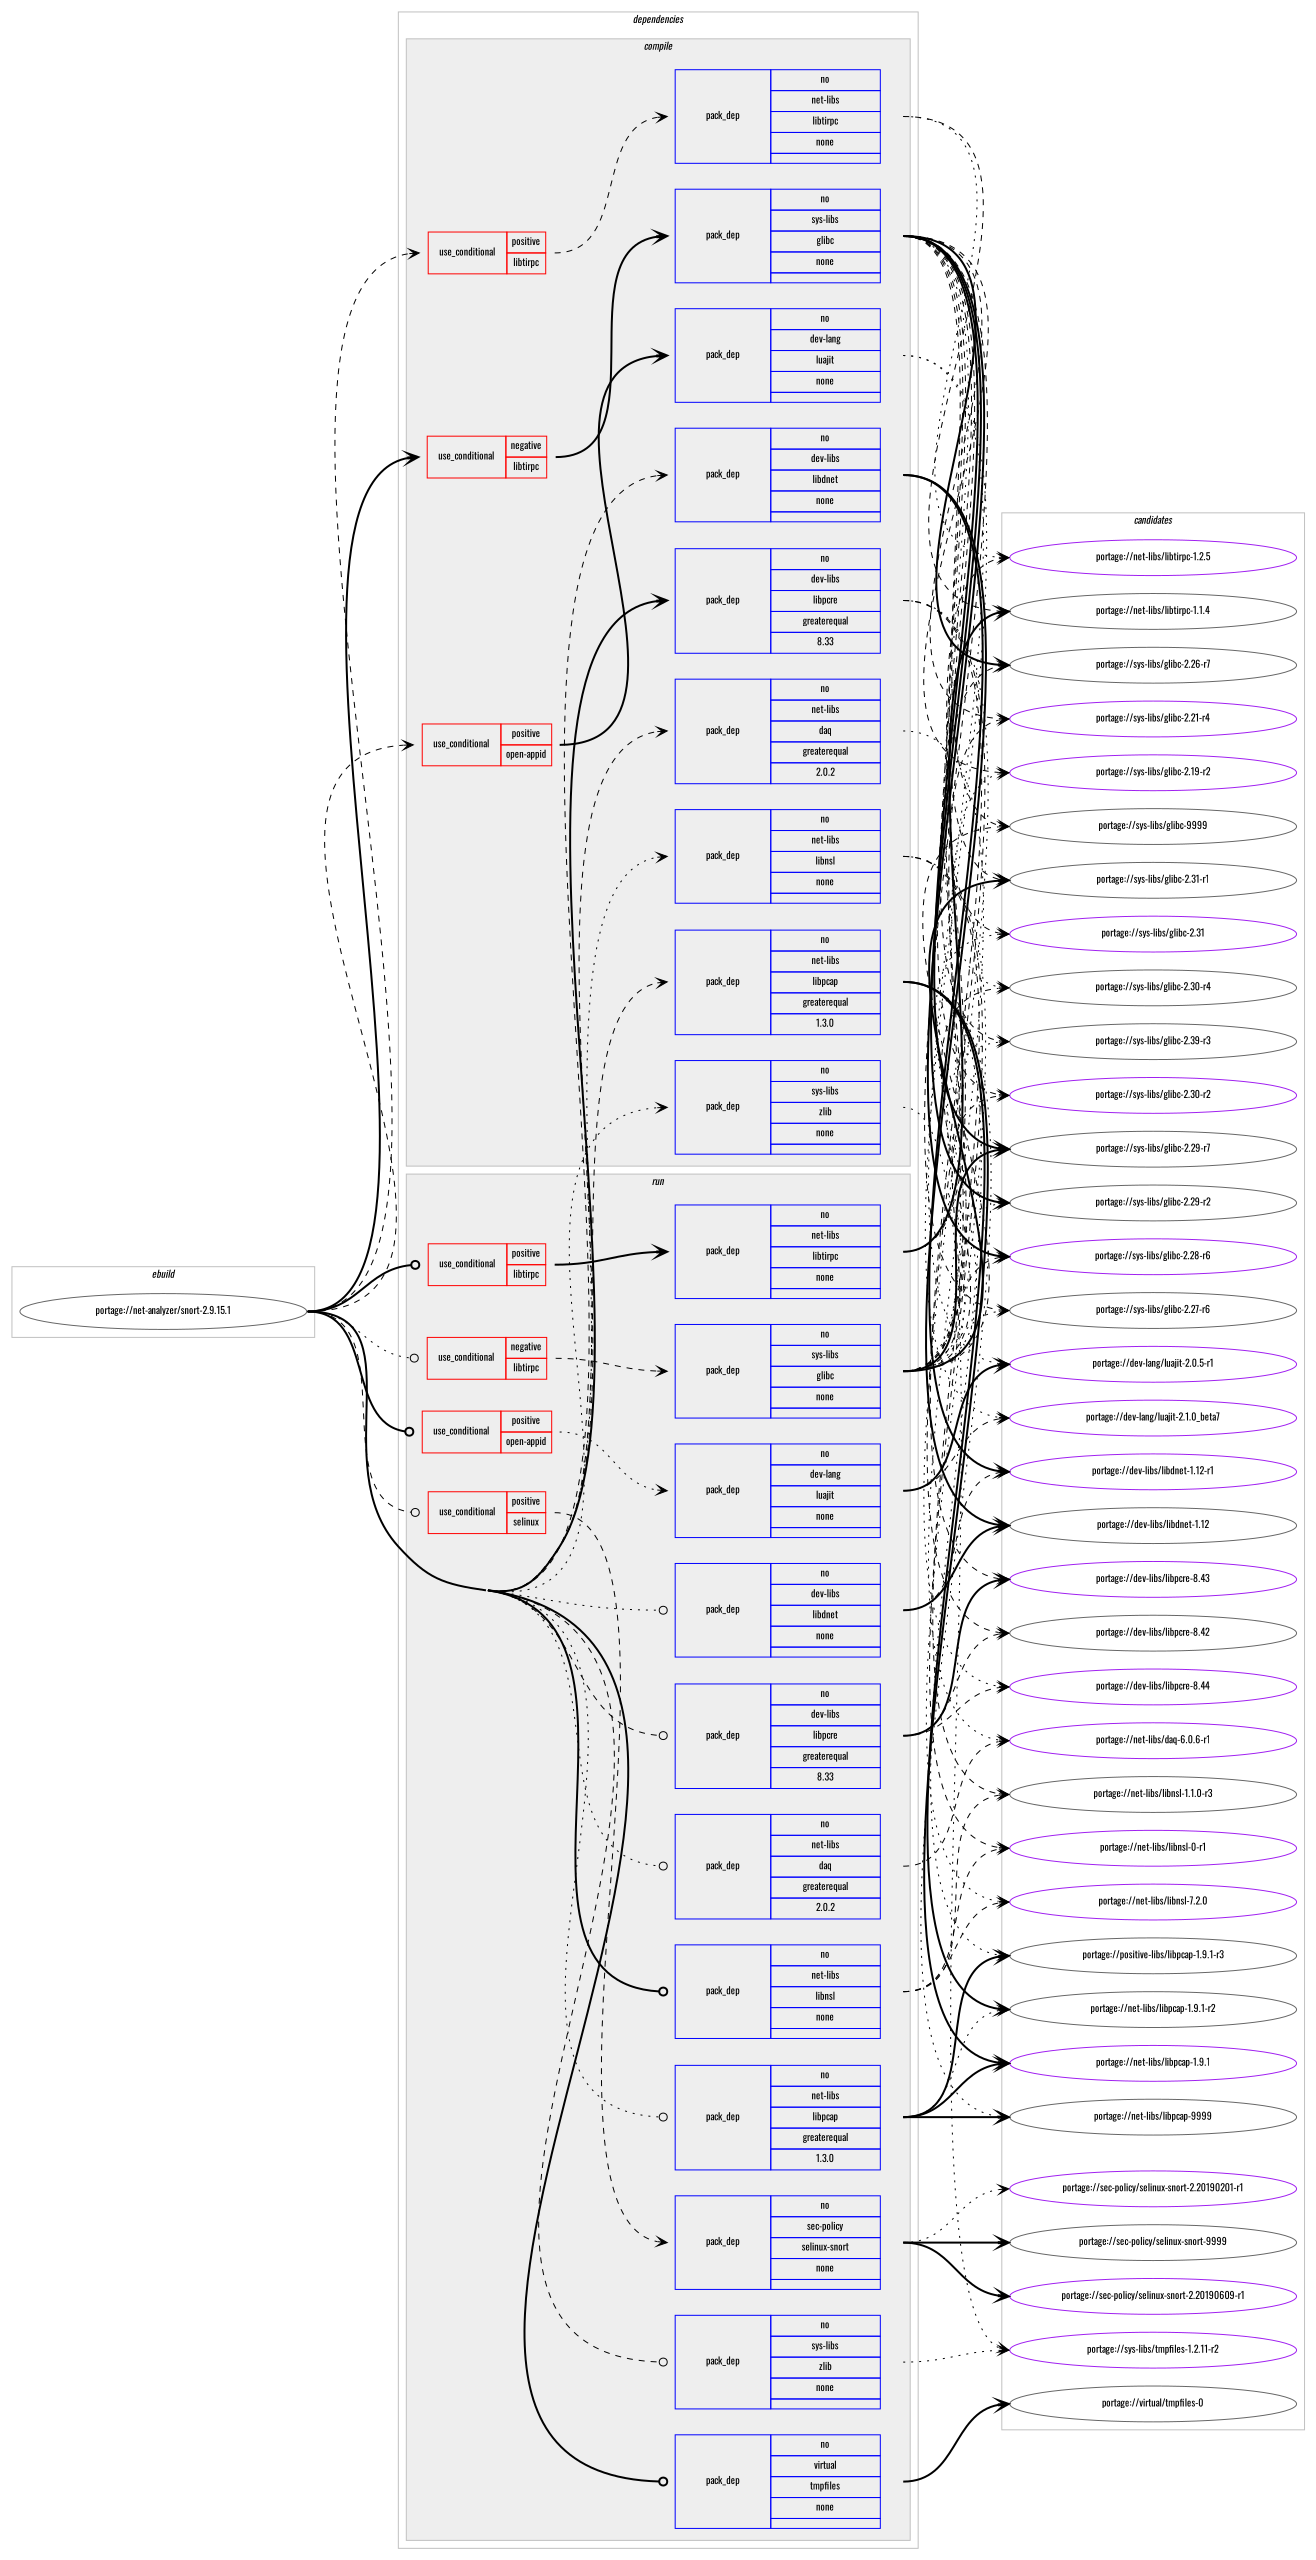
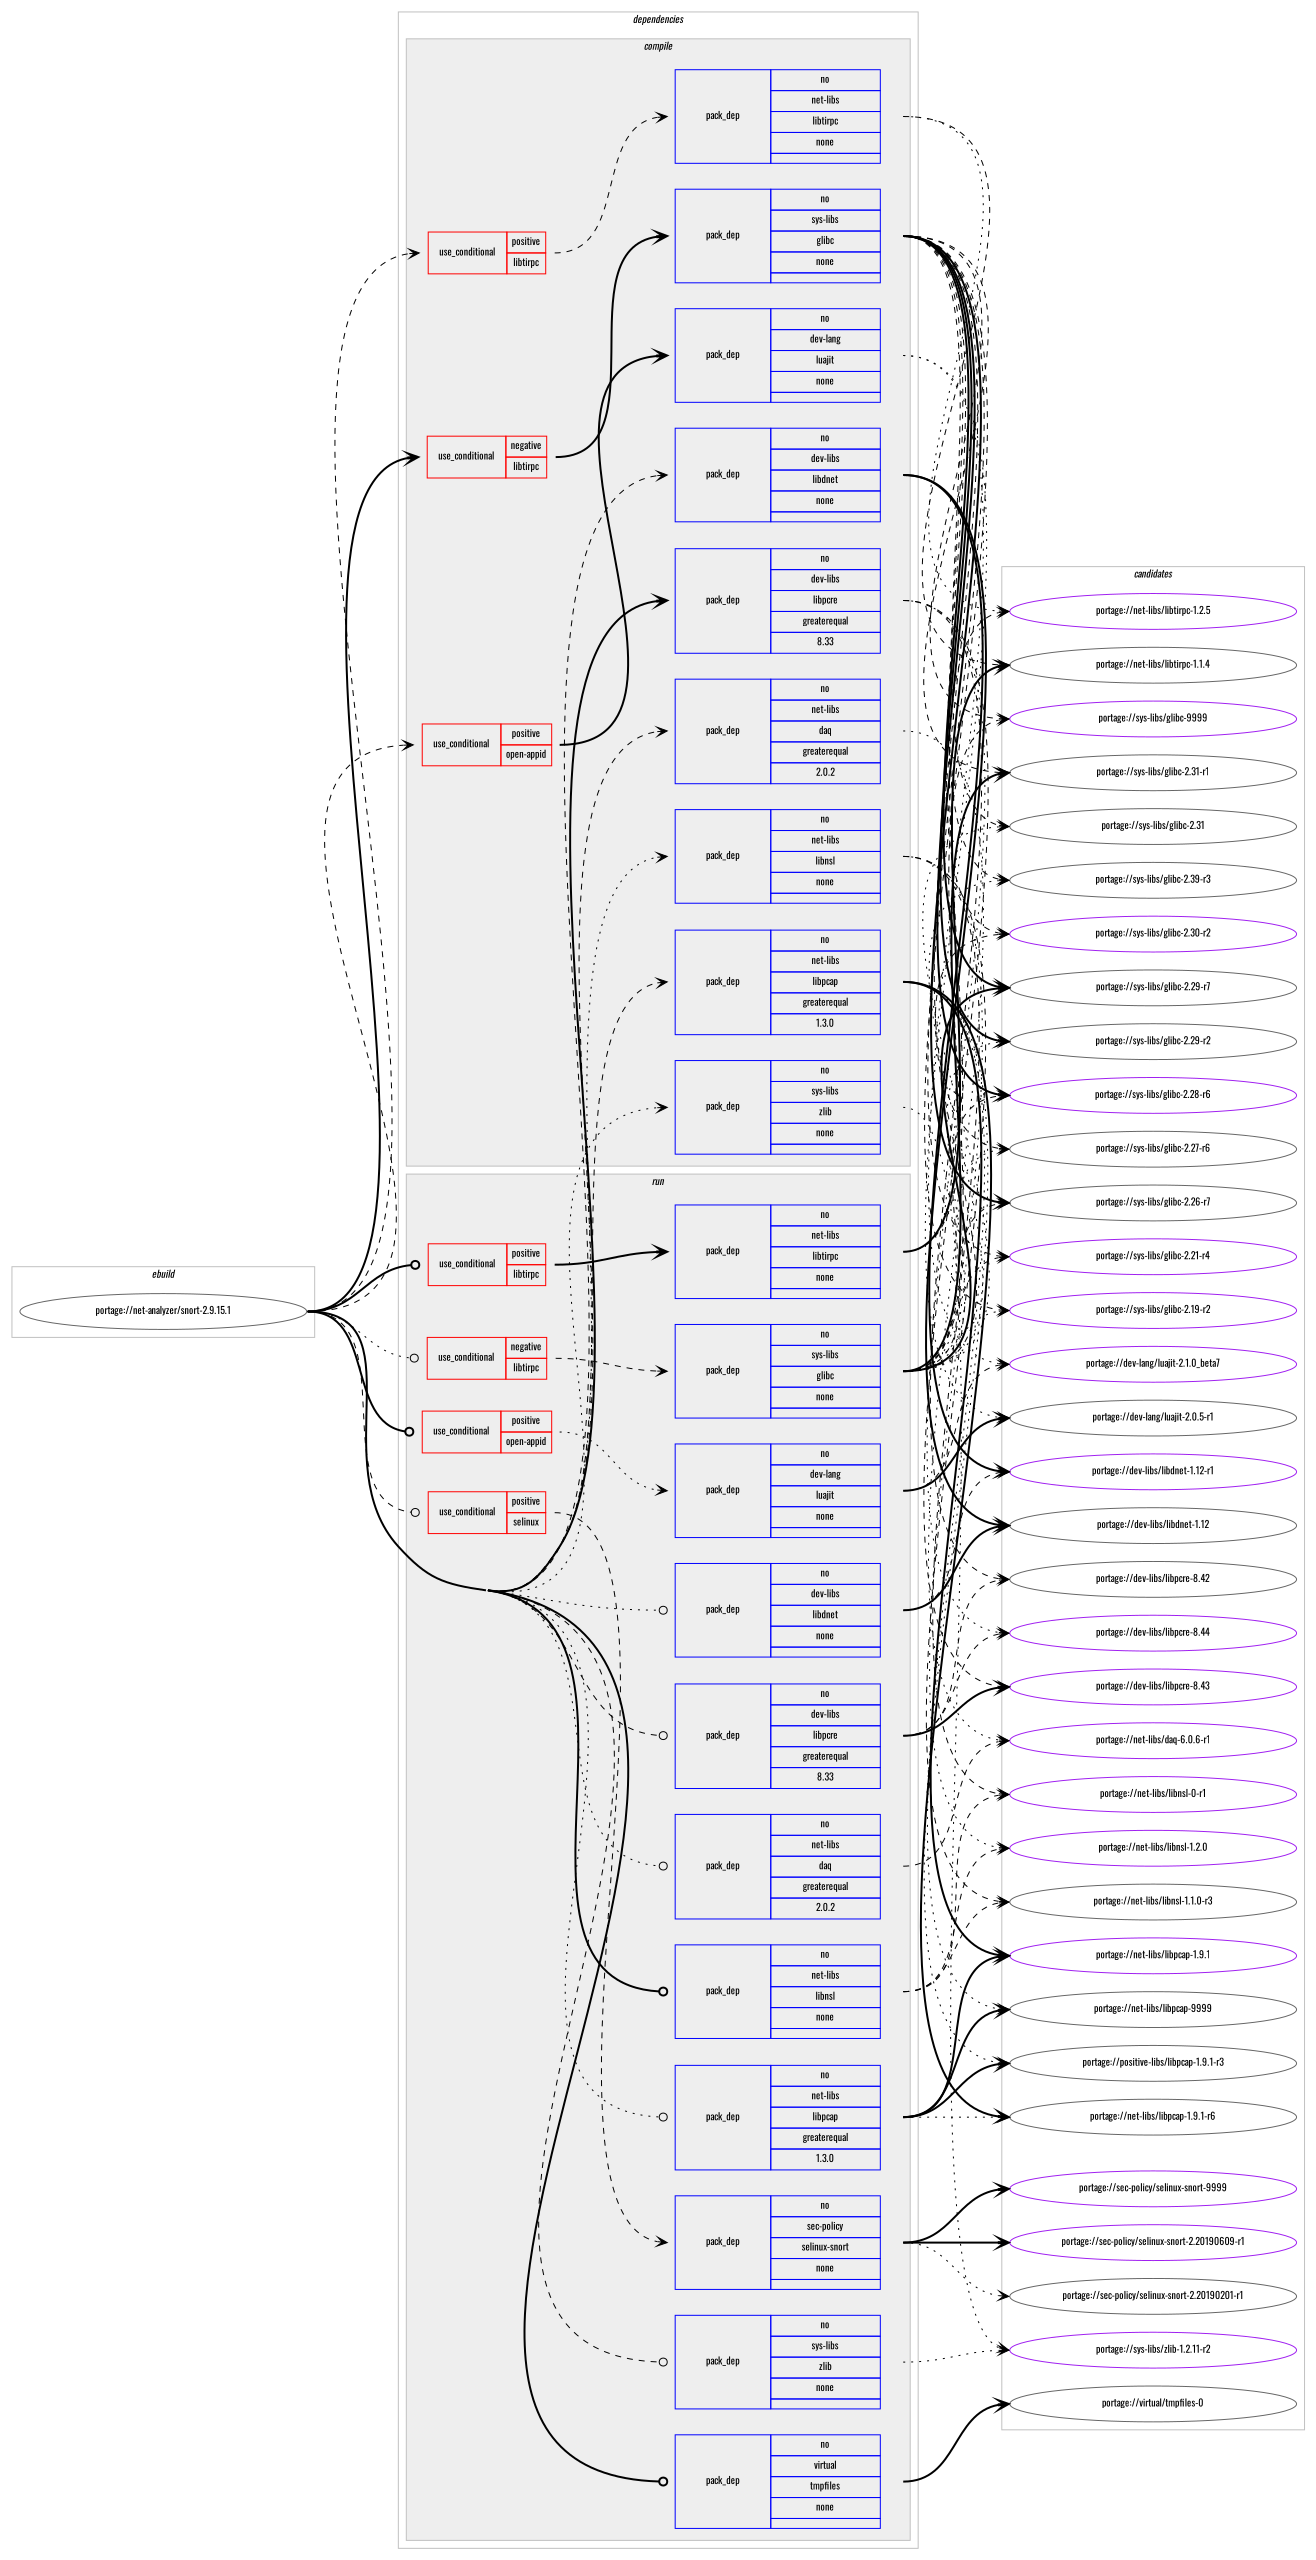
node "portage://sys-libs/glibc-9999": color gray40 -> purple
node "portage://sys-libs/glibc-2.31": color purple -> gray40
node "portage://sys-libs/glibc-2.30-r4": removed
node "portage://dev-lang/luajit-2.0.5-r1": color purple -> gray40
node "portage://net-libs/libnsl-7.2.0": label "portage://net-libs/libnsl-7.2.0" -> "portage://net-libs/libnsl-1.2.0"
node "portage://net-libs/libpcap-1.9.1-r2": label "portage://net-libs/libpcap-1.9.1-r2" -> "portage://net-libs/libpcap-1.9.1-r6"
node "portage://sec-policy/selinux-snort-2.20190201-r1": color purple -> gray40
node "portage://sec-policy/selinux-snort-9999": color gray40 -> purple
node "portage://sys-libs/tmpfiles-1.2.11-r2": label "portage://sys-libs/tmpfiles-1.2.11-r2" -> "portage://sys-libs/zlib-1.2.11-r2"
